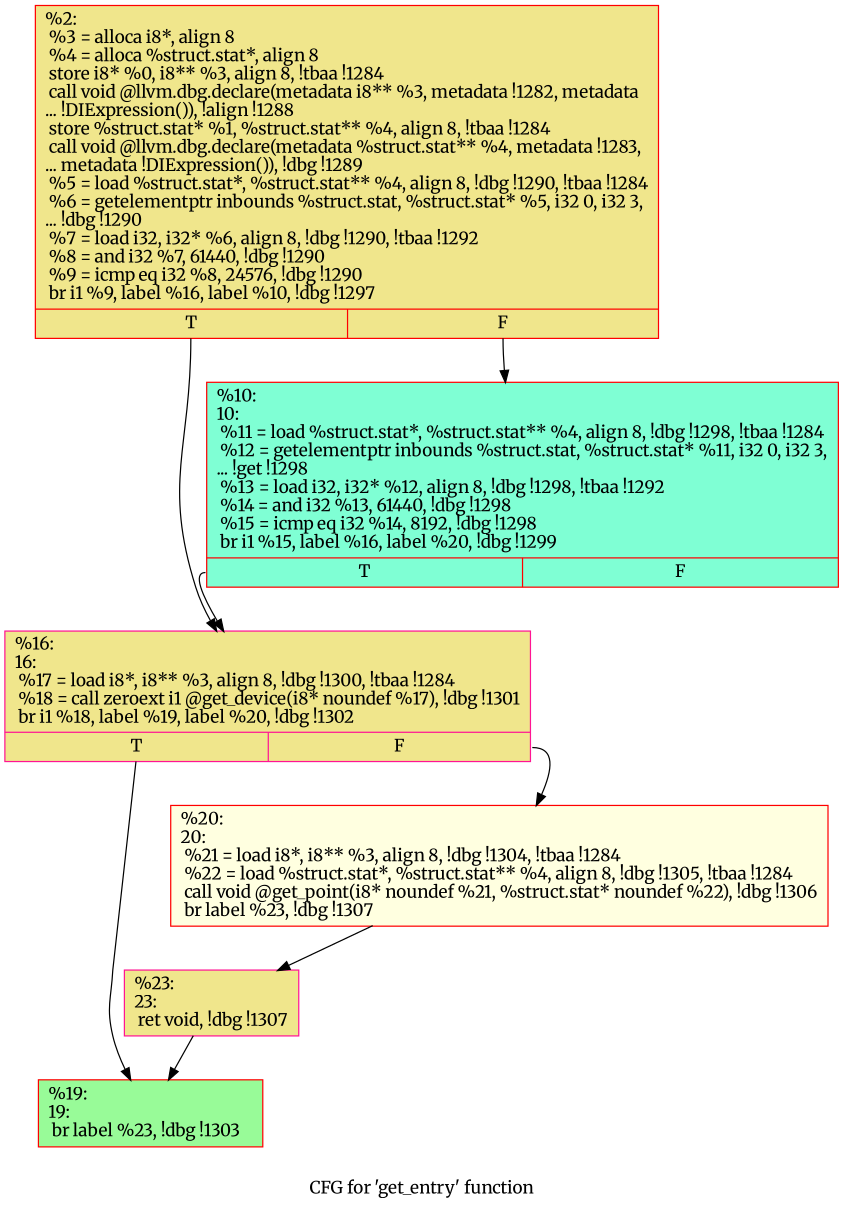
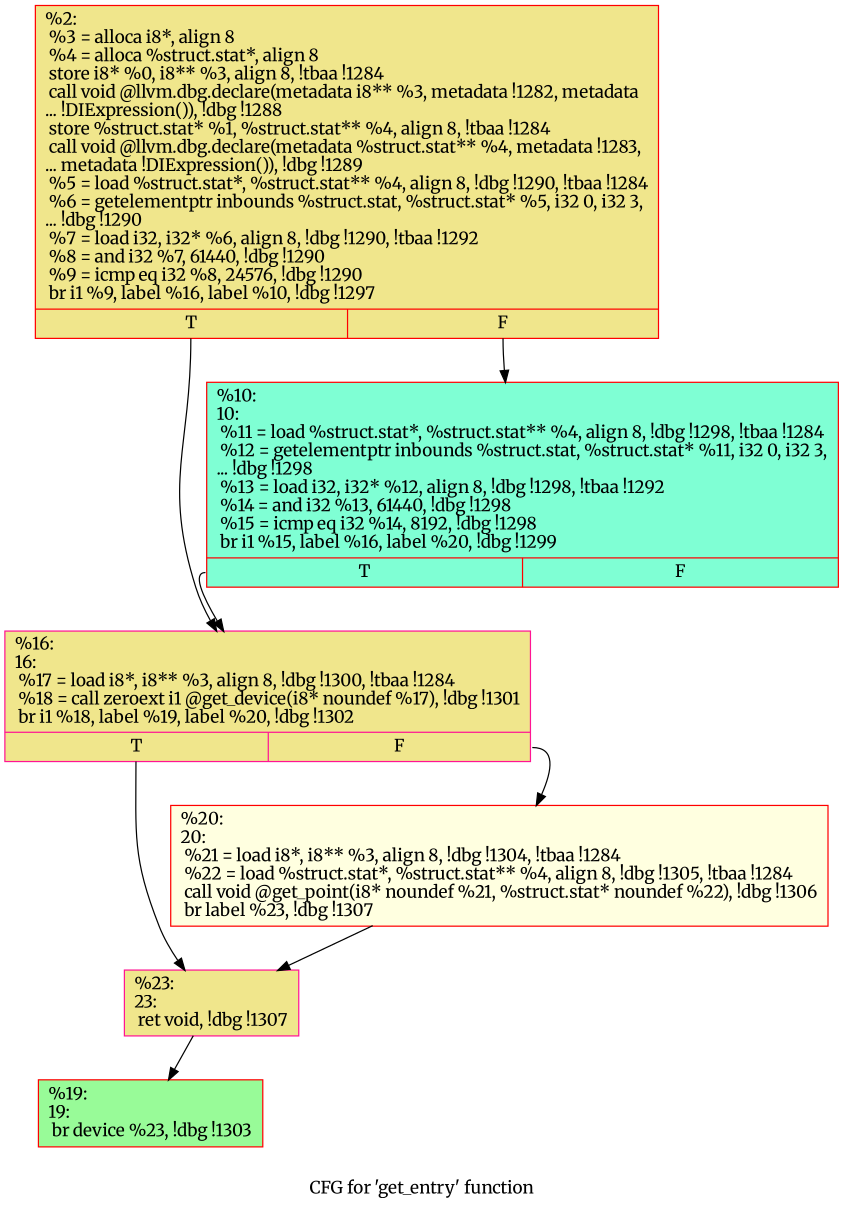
node "%2:": text "... !DIExpression()), !align !1288" -> "... !DIExpression()), !dbg !1288"
node "%10:": text "... !get !1298" -> "... !dbg !1298"
edge "%16:" -> "%19:": now "%16:" -> "%23:"
node "%19:": text "br label %23, !dbg !1303" -> "br device %23, !dbg !1303"
